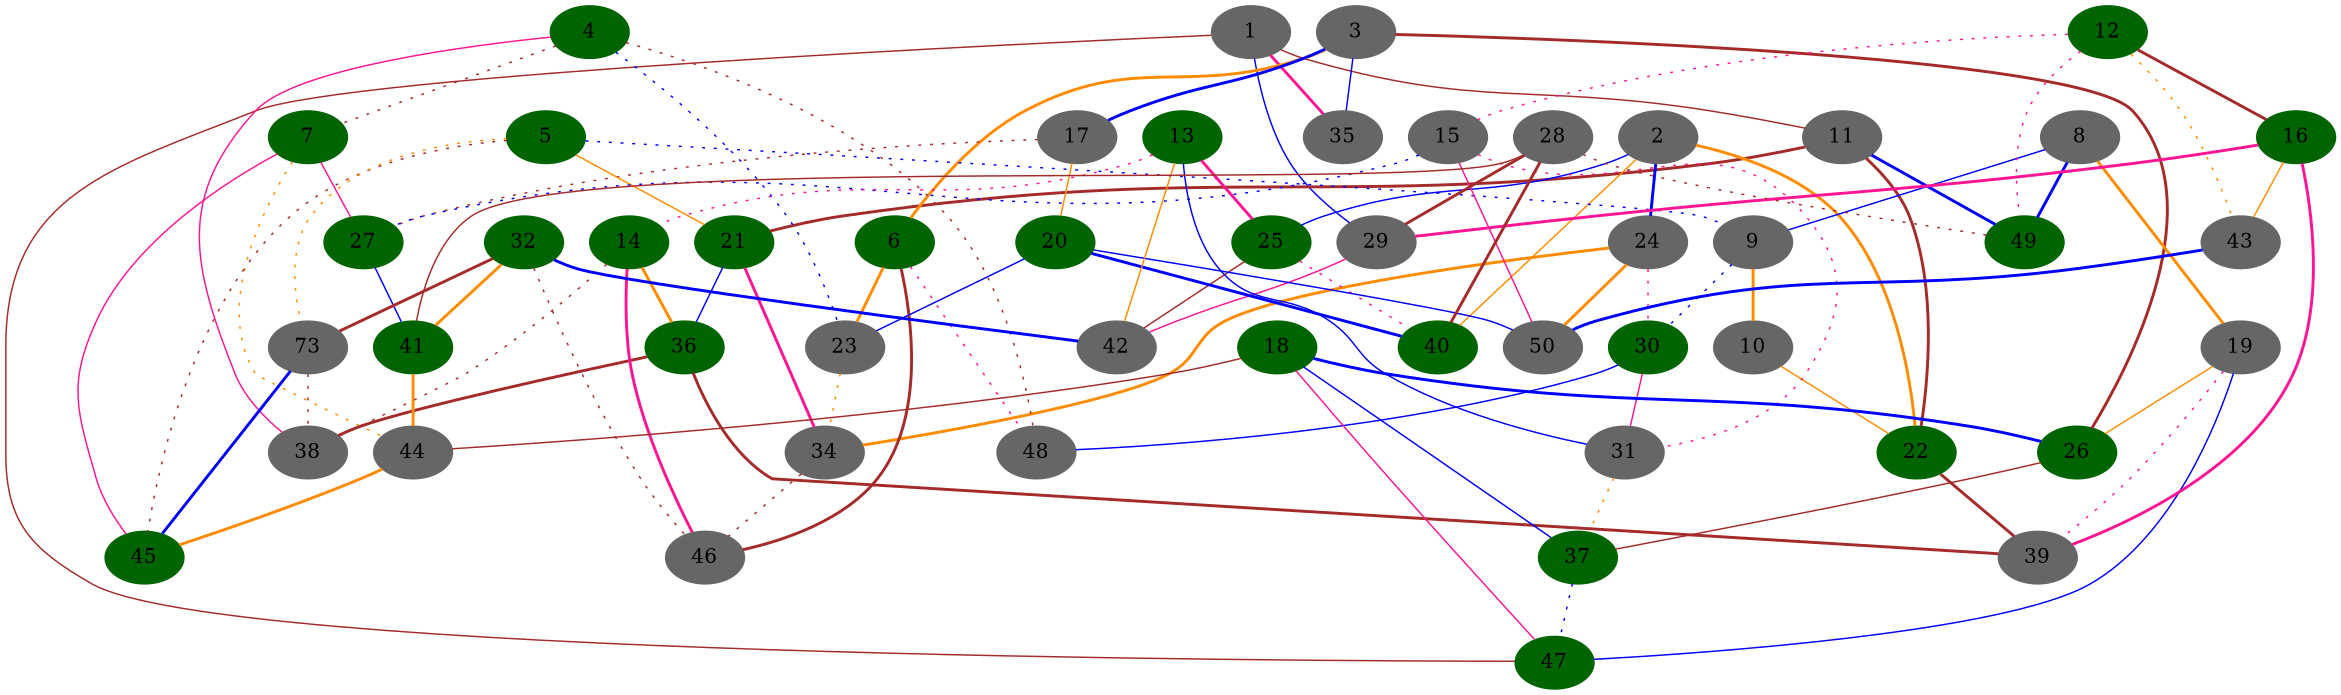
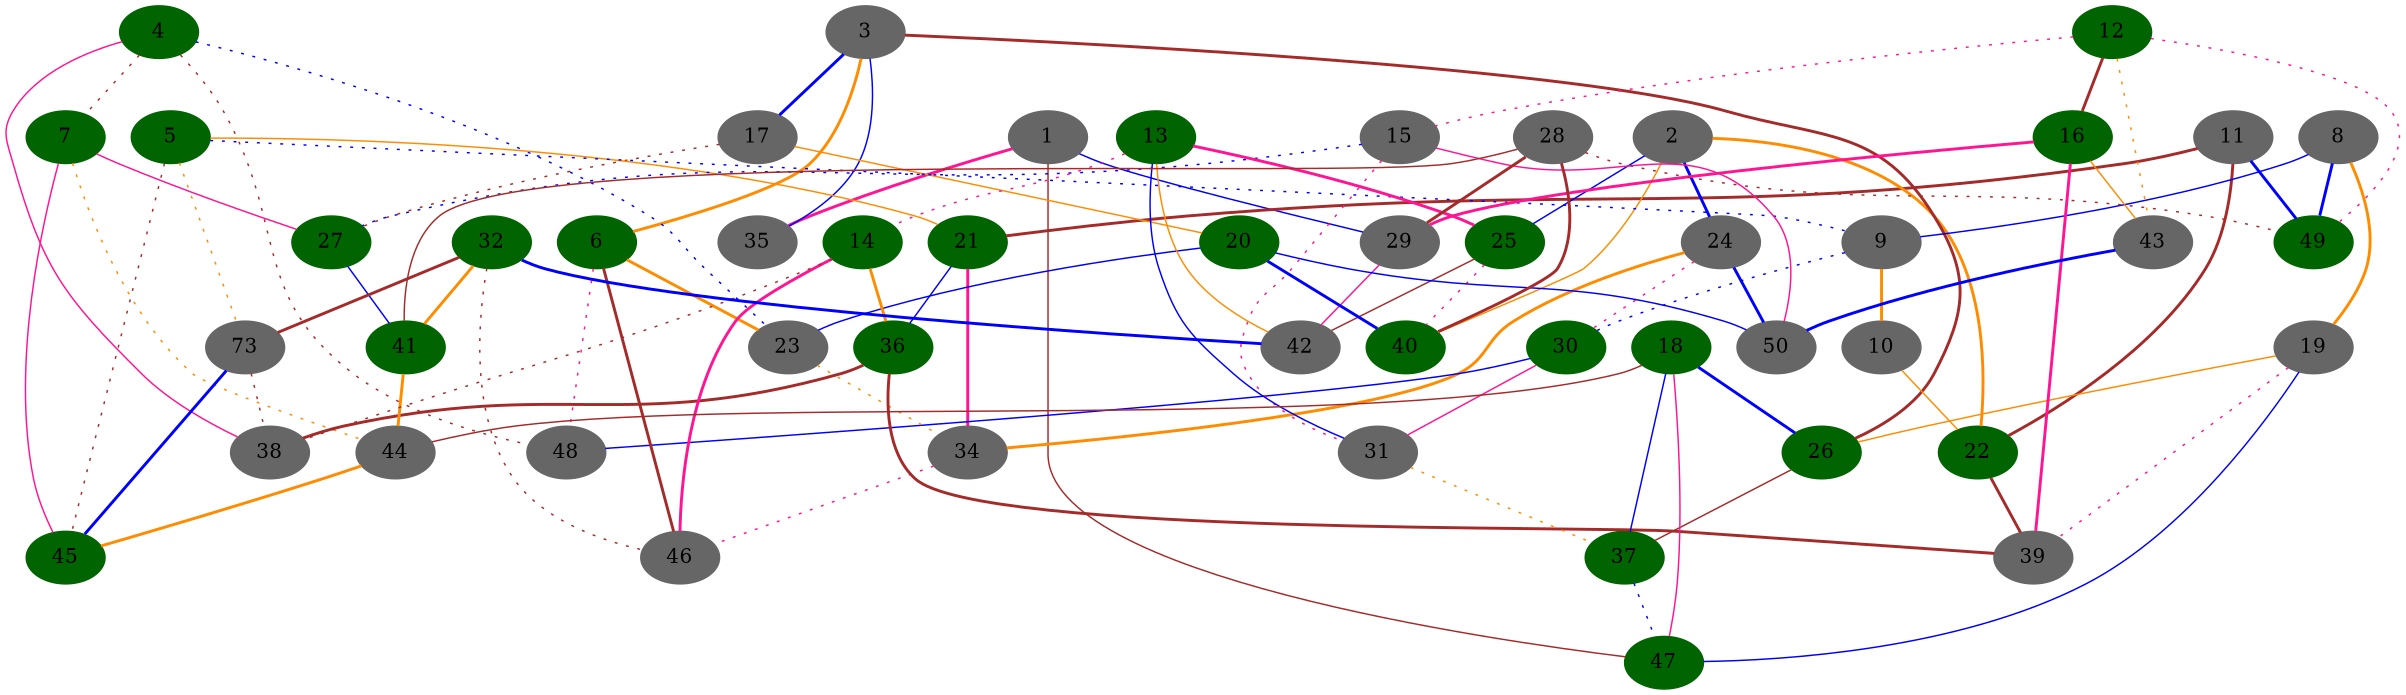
edge "1" -- "11": removed
edge "24" -- "50": color darkorange -> blue
edge "34" -- "46": color brown -> deeppink
